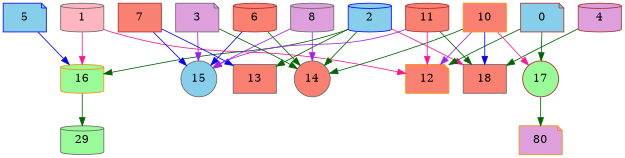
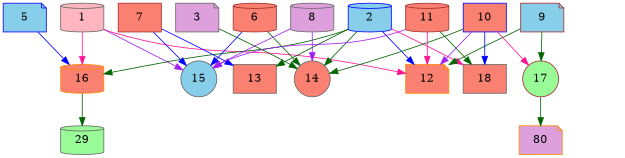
node "10": color darkorange -> blue
node "0": label "0" -> "9"
node "4": removed
edge "3" -> "15": now "1" -> "15"
edge "2" -> "12": added
node "16": fillcolor palegreen -> salmon
